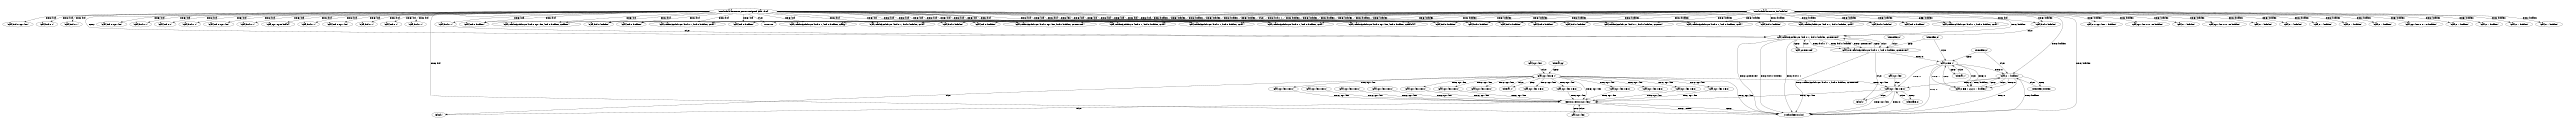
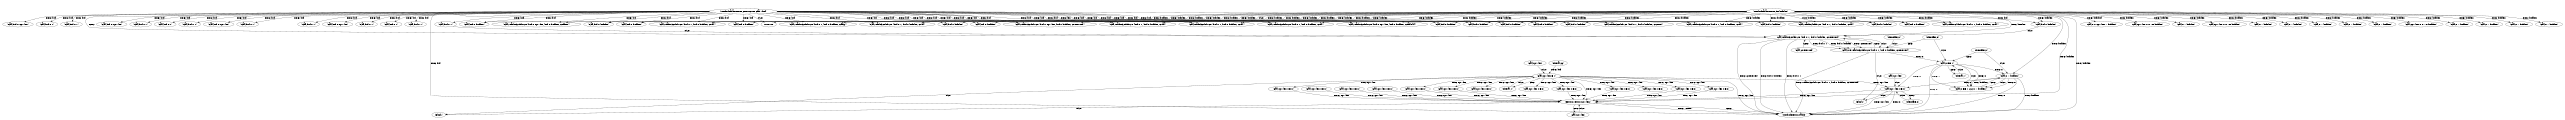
node "(MethodParameterIn,const unsigned char *buf)": label "(MethodParameterIn,const unsigned char *buf)" -> "(MethodParameterIn,const count char *buf)"
edge "(MethodParameterIn,int buf_len)" -> "(Call,read_u32_leb128 (buf + 1, buf + buf_len, &flag))": label "DDG: buf + 1" -> "DDG: buf_len"
edge "(MethodParameterIn,int buf_len)" -> "(Call,read_u32_leb128 (buf + 1, buf + buf_len, &count))": now "(MethodParameterIn,int buf_len)" -> "(Return,return op->len;)"
edge "(MethodParameterIn,int buf_len)" -> "(Call,read_i64_leb128 (buf + 1, buf + buf_len, &val))": label "DDG: buf_len" -> "AST: buf_len"
edge "(MethodParameterIn,int buf_len)" -> "(Call,read_u64_leb128 (buf + 1, buf + buf_len, &val))": label "CFG: buf_len" -> "DDG: buf_len"
edge "(MethodParameterIn,int buf_len)" -> "(Call,n + op->len < buf_len)": label "DDG: buf_len" -> "DDG: buf_buf"
node "(Call,op->op = buf[0])": removed
edge "(MethodParameterIn,int buf_len)" -> "(Call,read_u32_leb128 (buf + 1, buf + buf_len, &reserved))": label "DDG: buf_len" -> "DDG: len_len"
edge "(Call,read_u32_leb128 (buf + 1, buf + buf_len, &reserved))" -> "(Call,&reserved)": removed, label "CFG:"
edge "(Call,&reserved)" -> "(Call,read_u32_leb128 (buf + 1, buf + buf_len, &reserved))": label "AST: " -> "CFG: "
edge "(Literal,op)" -> "(Call,op->len = 1)": label "CFG: " -> "DDG: buf"
edge "(Call,n == 1 && n < buf_len)" -> "(Call,n == 1)": removed, label "CFG:"
node "(Identifier,buf_len)": removed
node "(MethodReturn,int)": label "(MethodReturn,int)" -> "(MethodReturn,table)"
